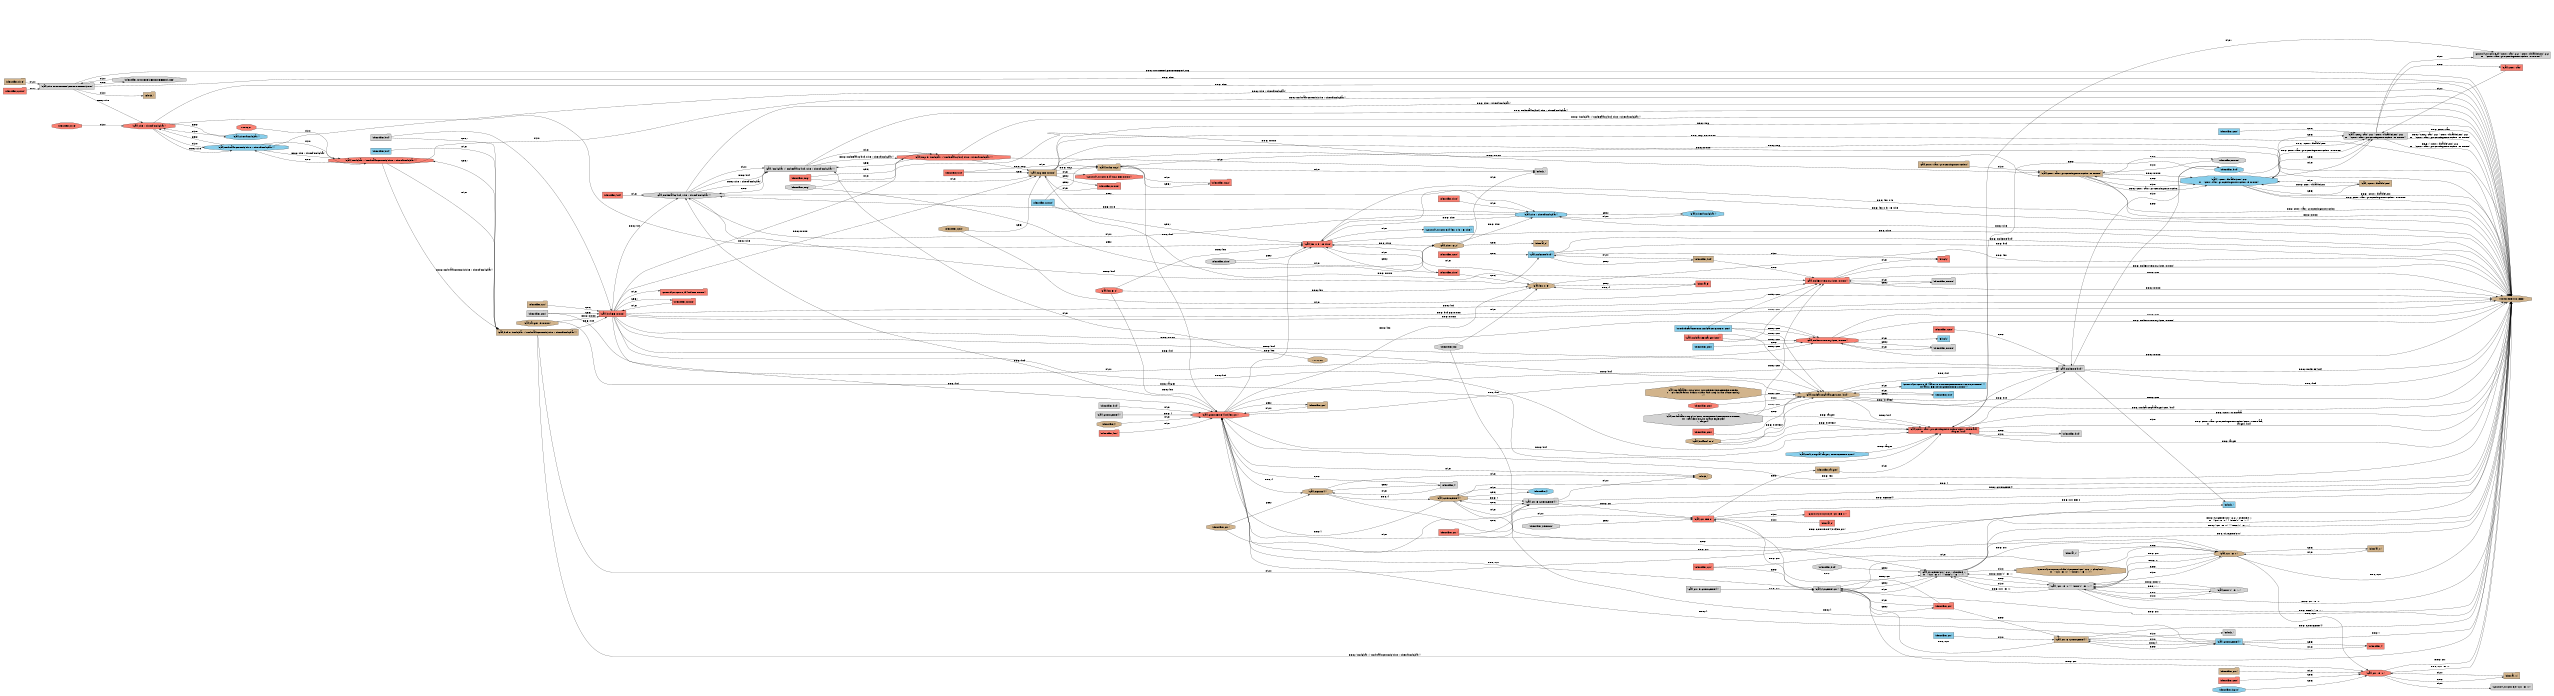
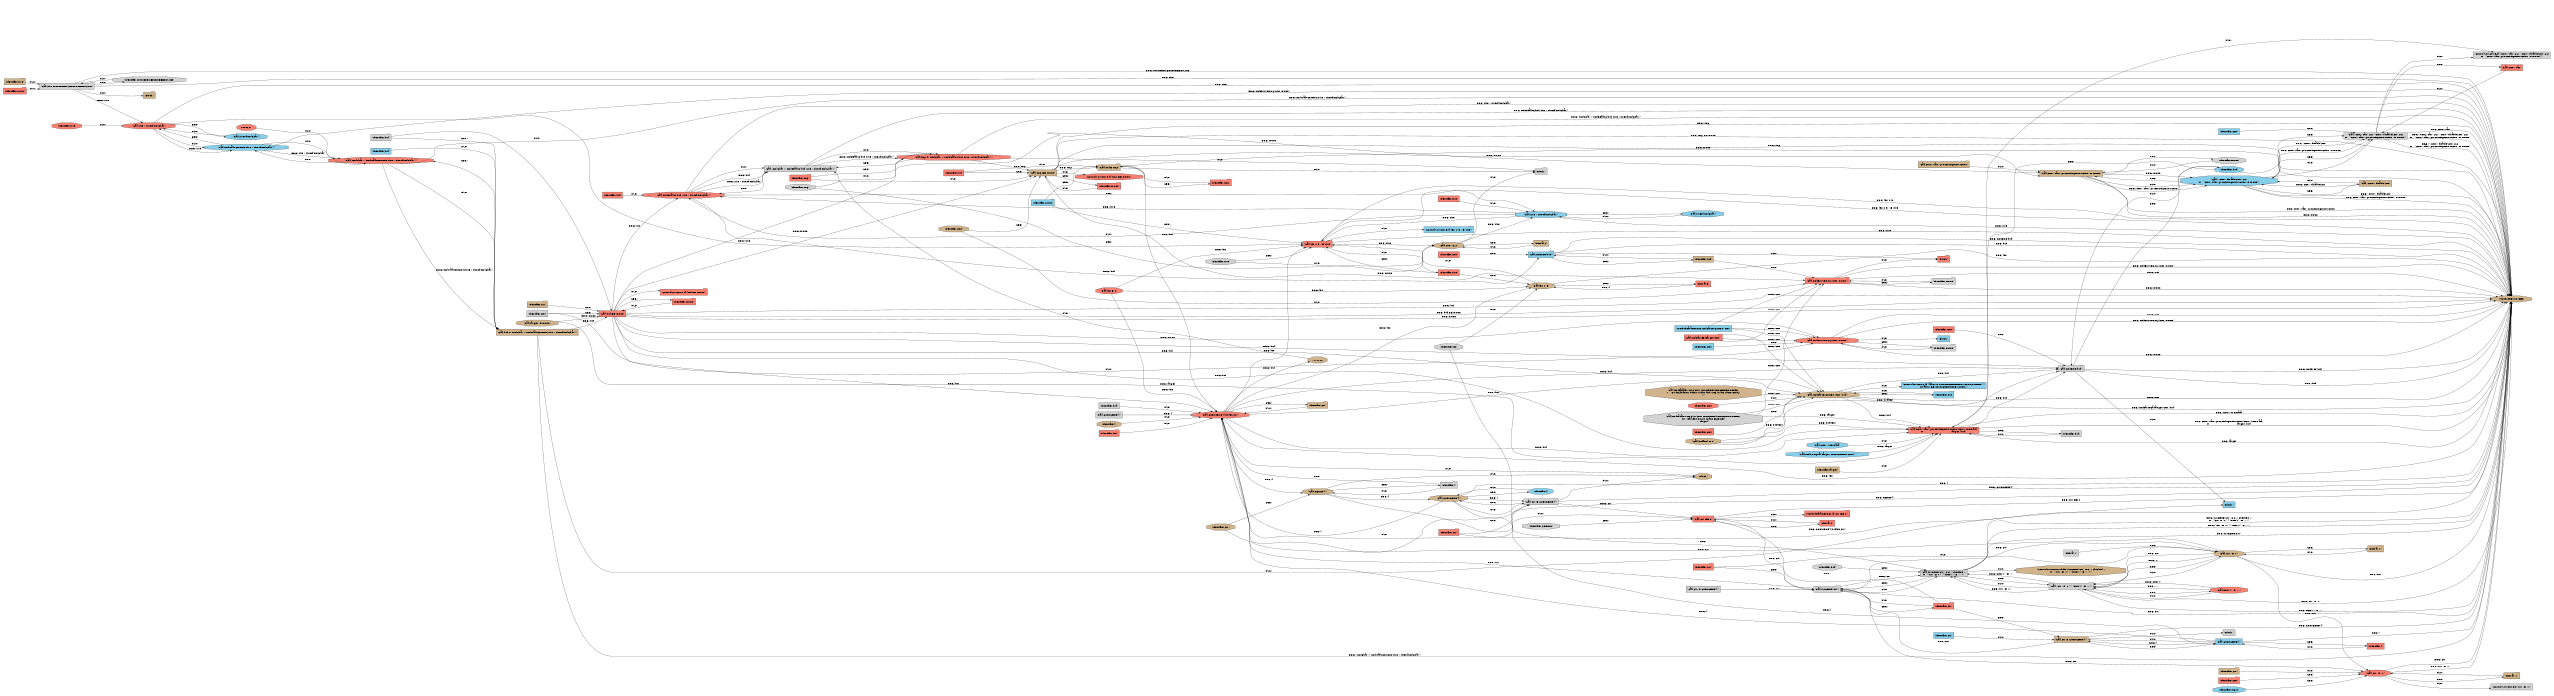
edge "(Call,xmlMallocAtomic(size * sizeof(xmlChar)))" -> "(MethodReturn,RET)": label "DDG: size * sizeof(xmlChar)" -> "DDG: xmlErrMemory(ctxt, NULL)"
node "(Call,xmlRealloc(buf, size * sizeof(xmlChar)))": fillcolor lightgrey -> salmon
edge "(Literal,2)" -> "(Call,size *= 2)": added, label "AST:"
edge "(Call,COPY_BUF(l,buf,len,cur))" -> "(Call,xmlRealloc(buf, size * sizeof(xmlChar)))": now "(Call,COPY_BUF(l,buf,len,cur))" -> "1000286"
node "(Call,xmlParseCatalogPI(ctxt, buf))": label "(Call,xmlParseCatalogPI(ctxt, buf))" -> "(Call,xmlParserCtxtPtr(ctxt, buf))"
node "(Call,ctxt->userData)": added
edge "(Call,cur == 0)" -> "(Identifier,target)": now "(Call,cur == 0)" -> "(Literal,0)"
node "(ControlStructure,if (cur == 0))": label "(ControlStructure,if (cur == 0))" -> "(MethodParameterIn,if (cur == 0))"
node "(Call,NXT(1) != '>')": fillcolor lightgrey -> salmon
